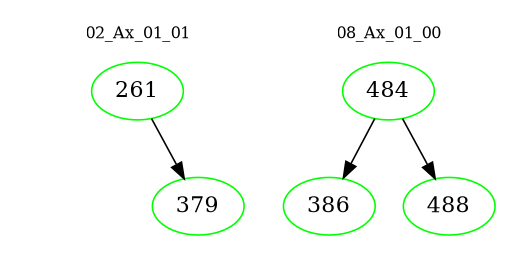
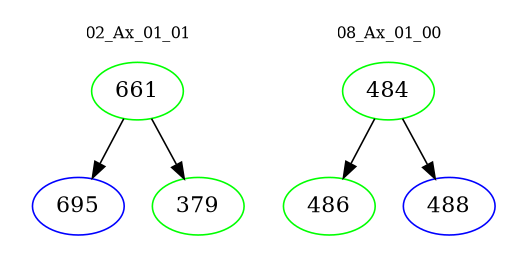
node "261": label "261" -> "661"
node "695": added
node "386": label "386" -> "486"
node "488": color green -> blue
